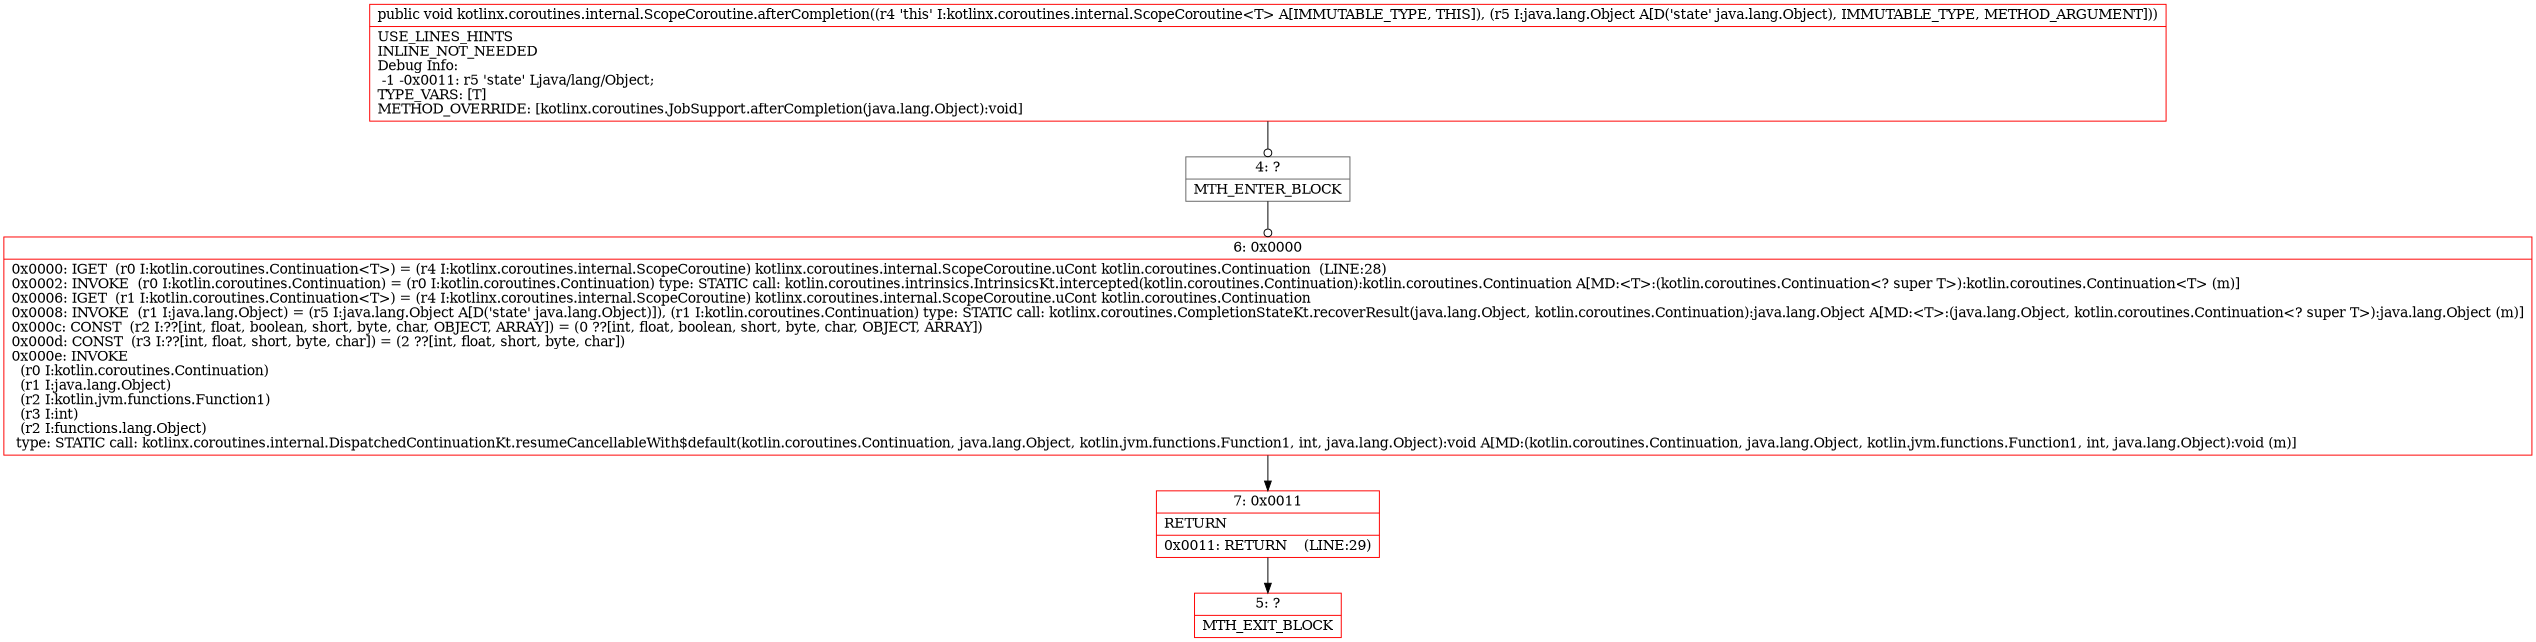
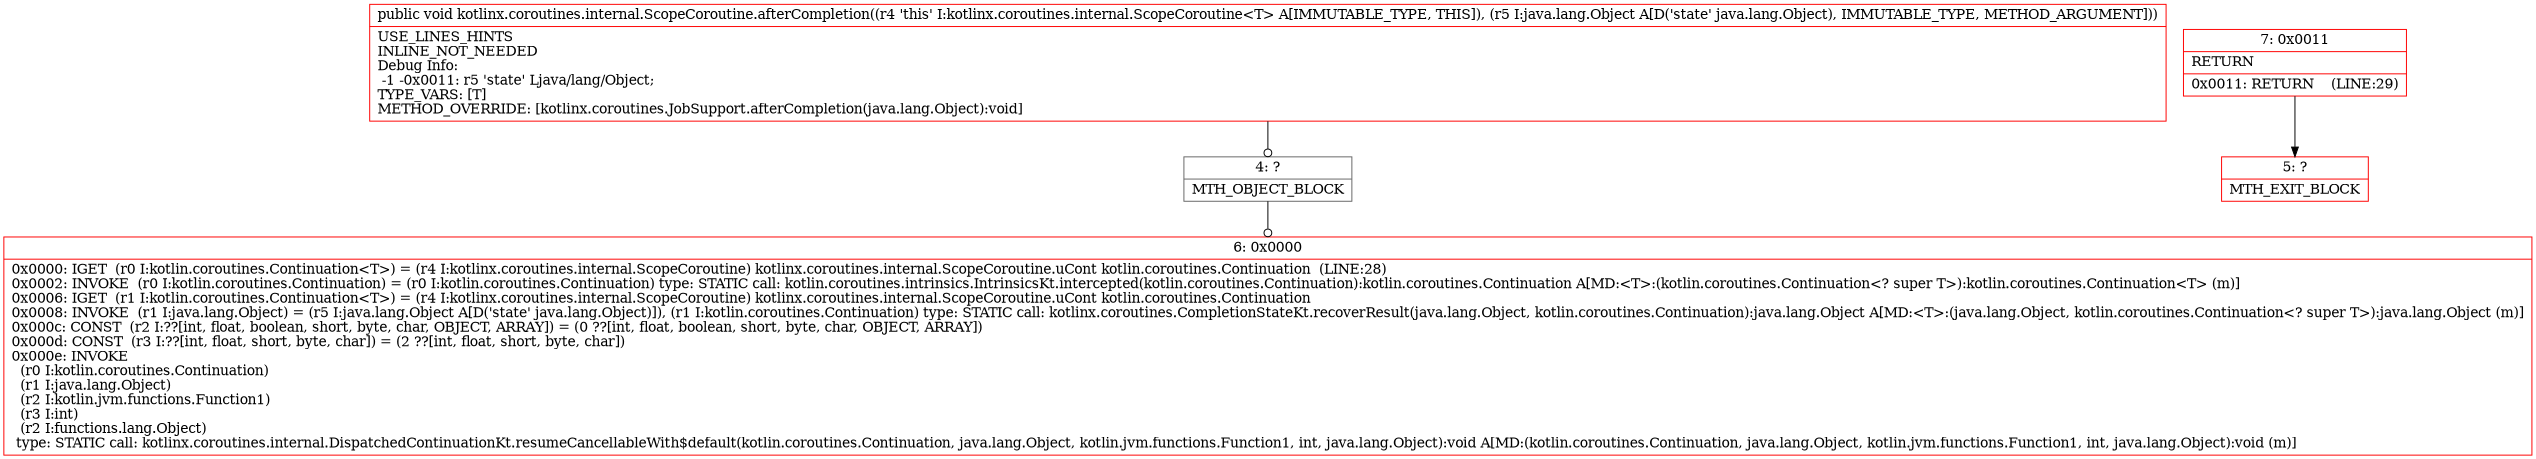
node "4: ?": text "MTH_ENTER_BLOCK" -> "MTH_OBJECT_BLOCK"
edge "6: 0x0000" -> "7: 0x0011": removed
